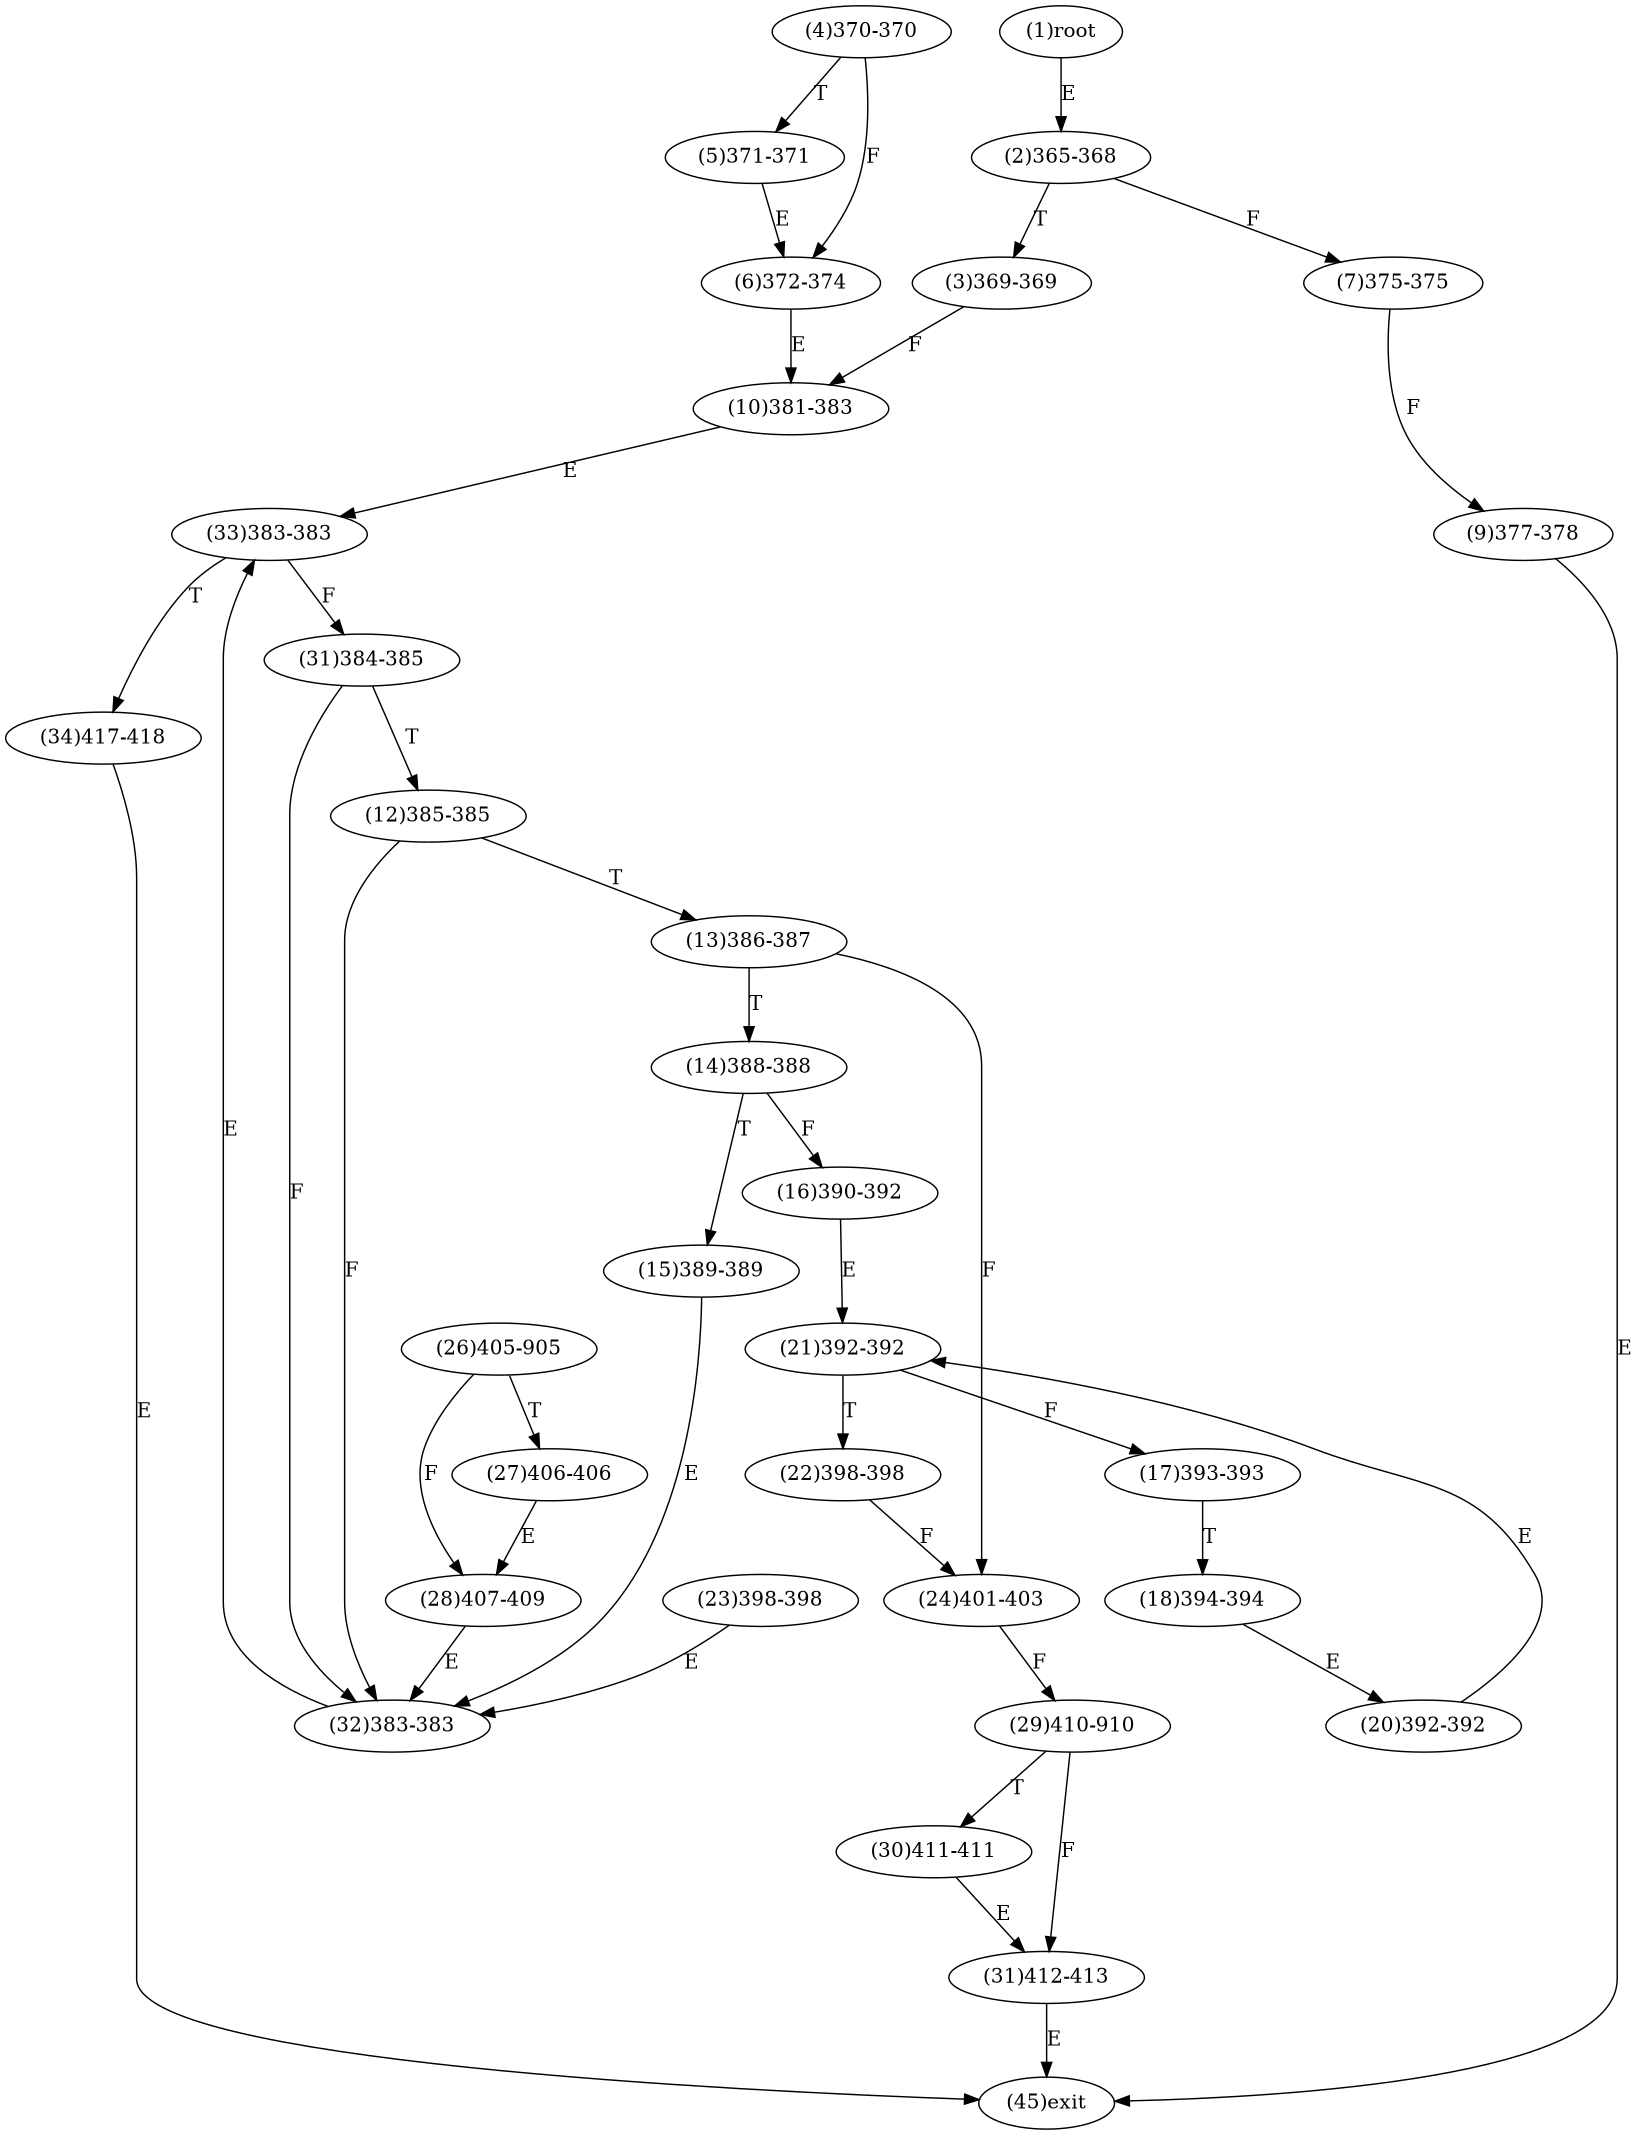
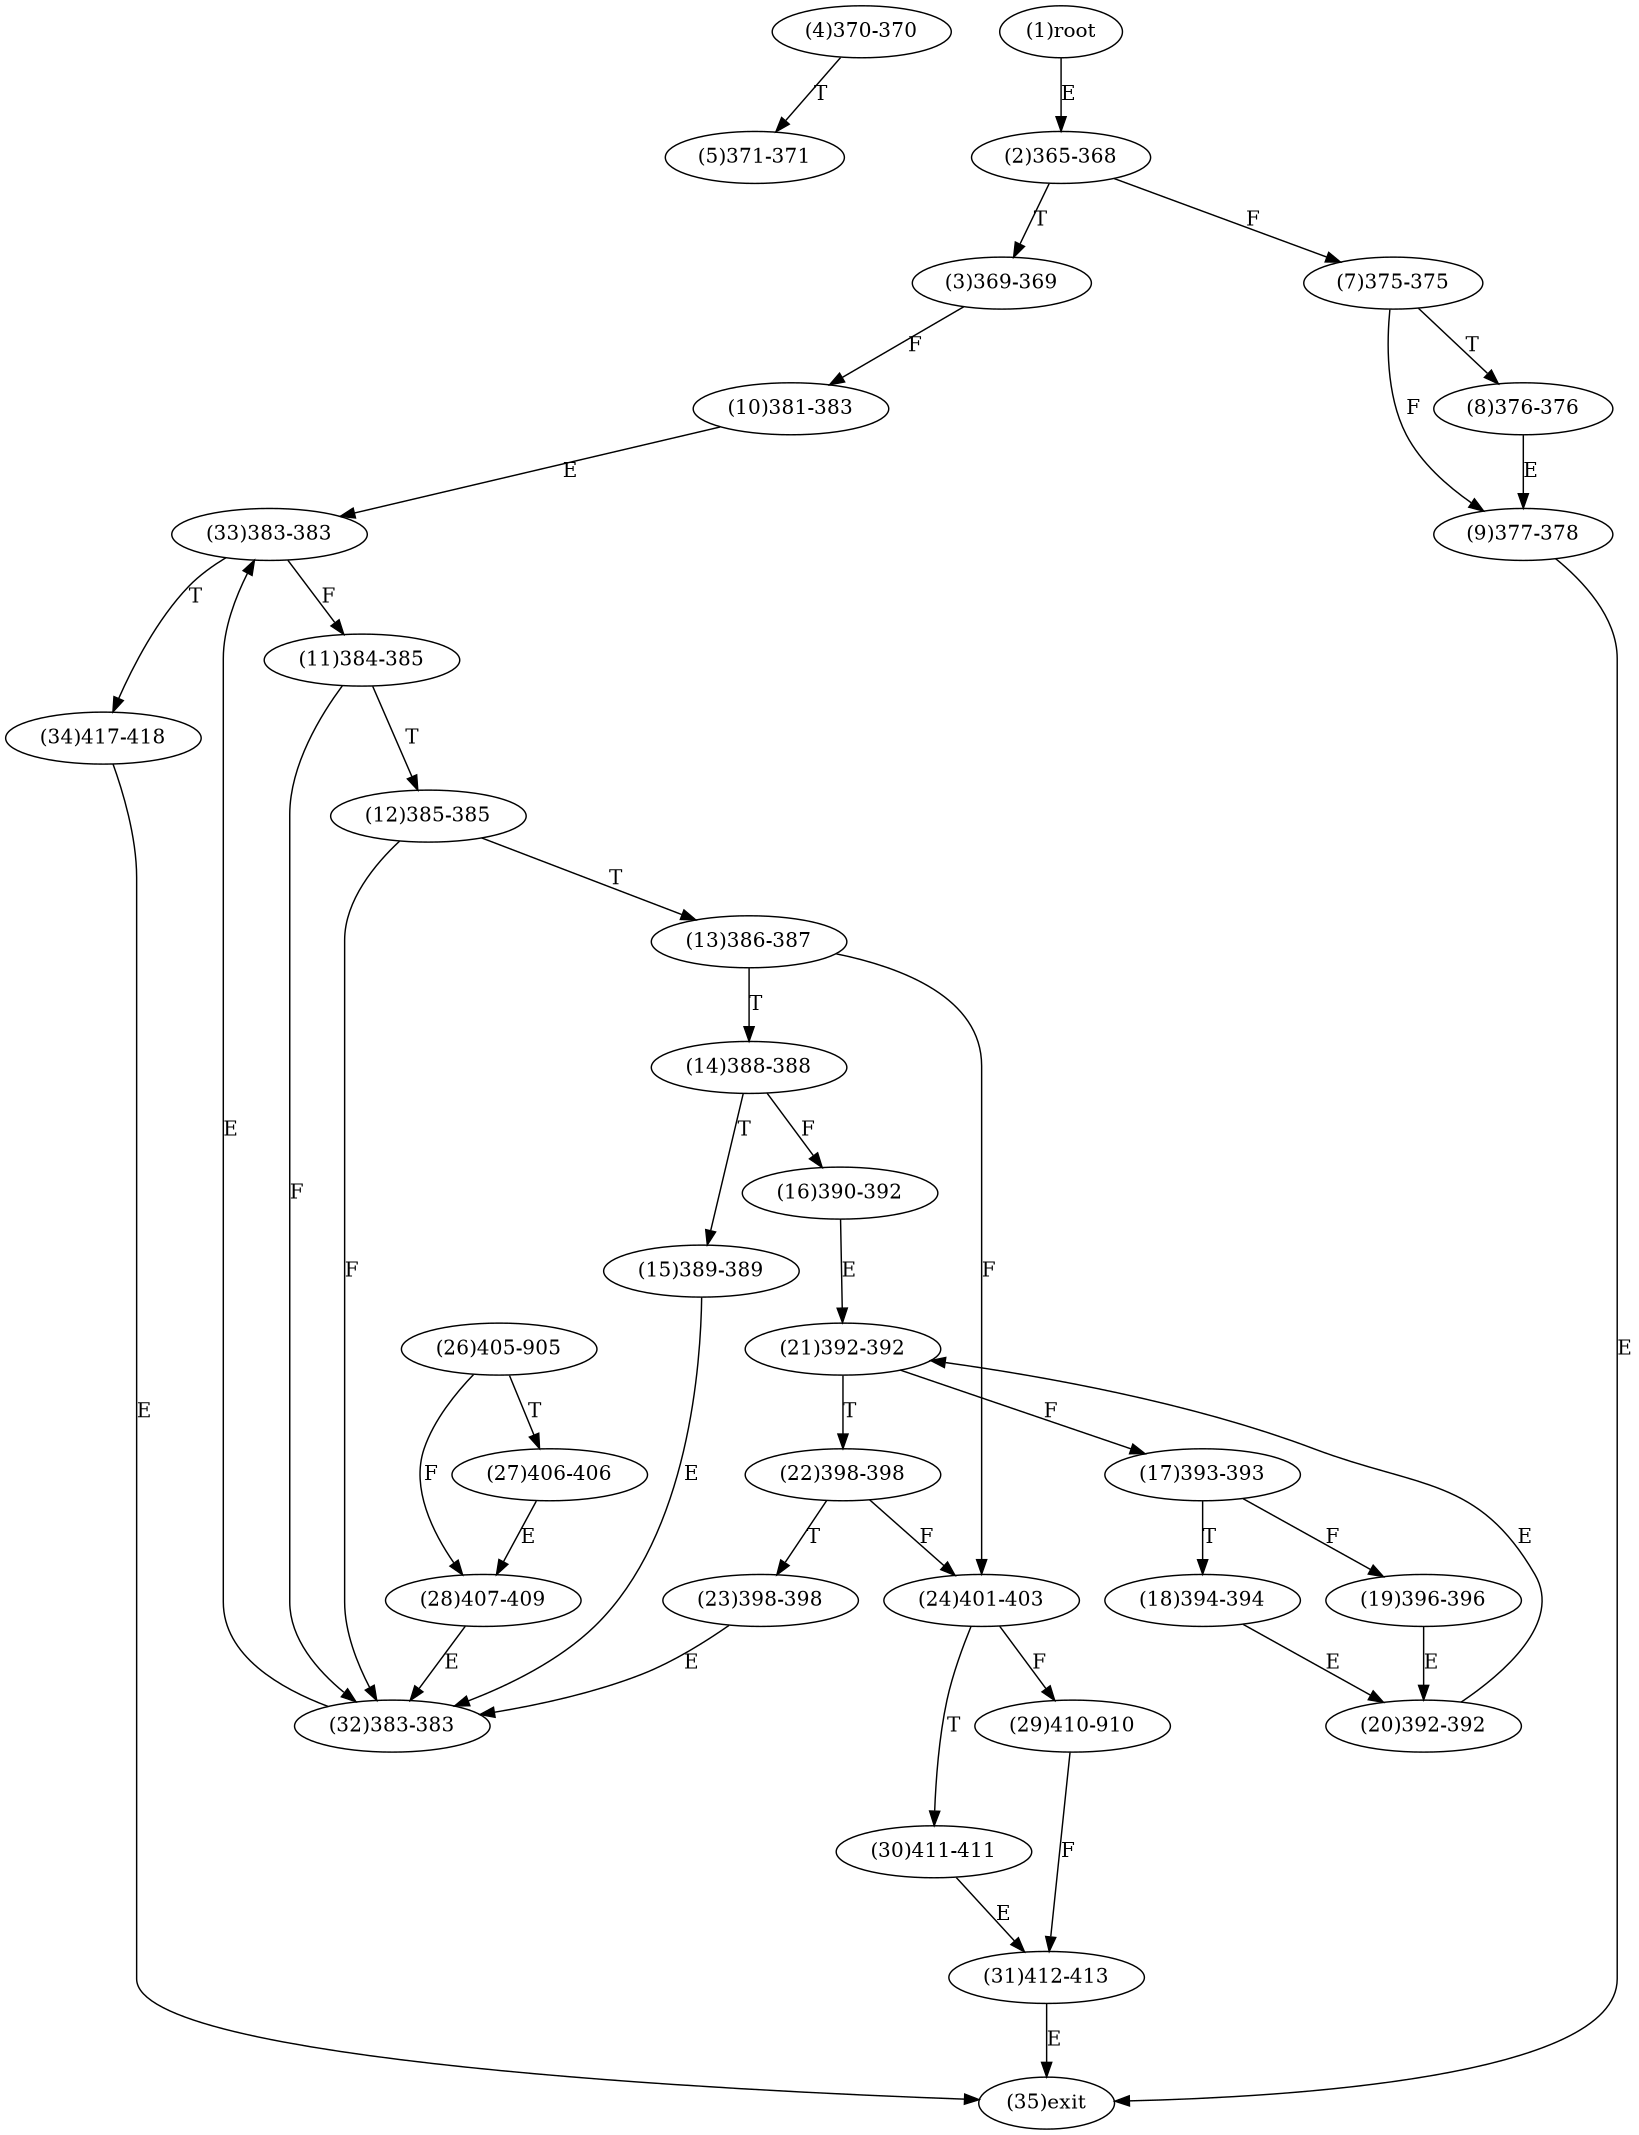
node "(6)372-374": removed
node "(8)376-376": added
node "(31)384-385": label "(31)384-385" -> "(11)384-385"
edge "(22)398-398" -> "(23)398-398": added, label "T"
node "(19)396-396": added
edge "(29)410-910" -> "(30)411-411": now "(24)401-403" -> "(30)411-411"
node "(45)exit": label "(45)exit" -> "(35)exit"
